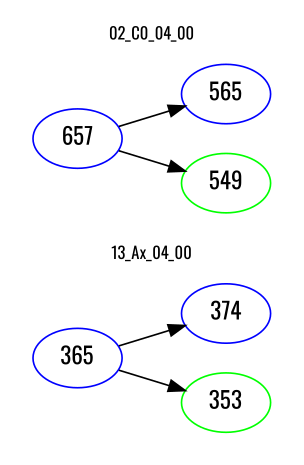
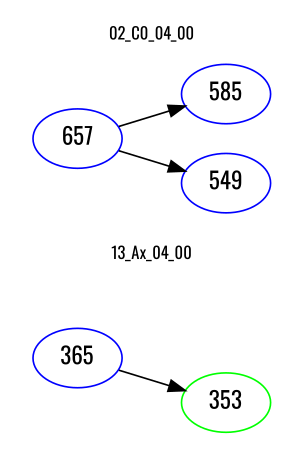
node "565": label "565" -> "585"
node "549": color green -> blue
node "374": removed
